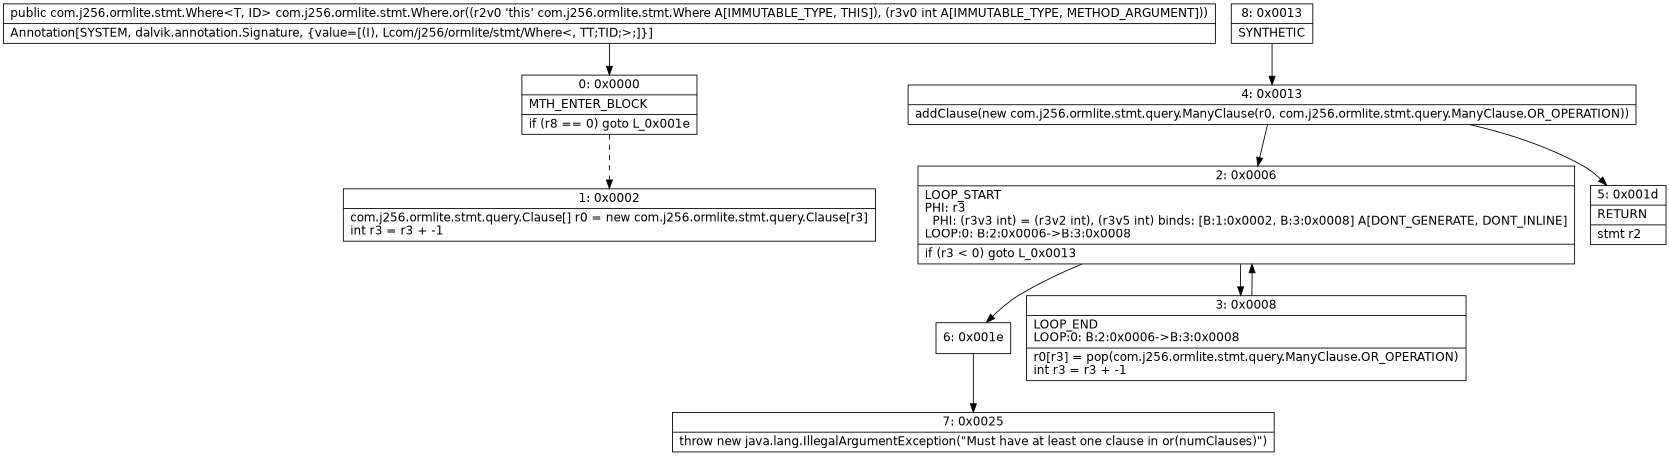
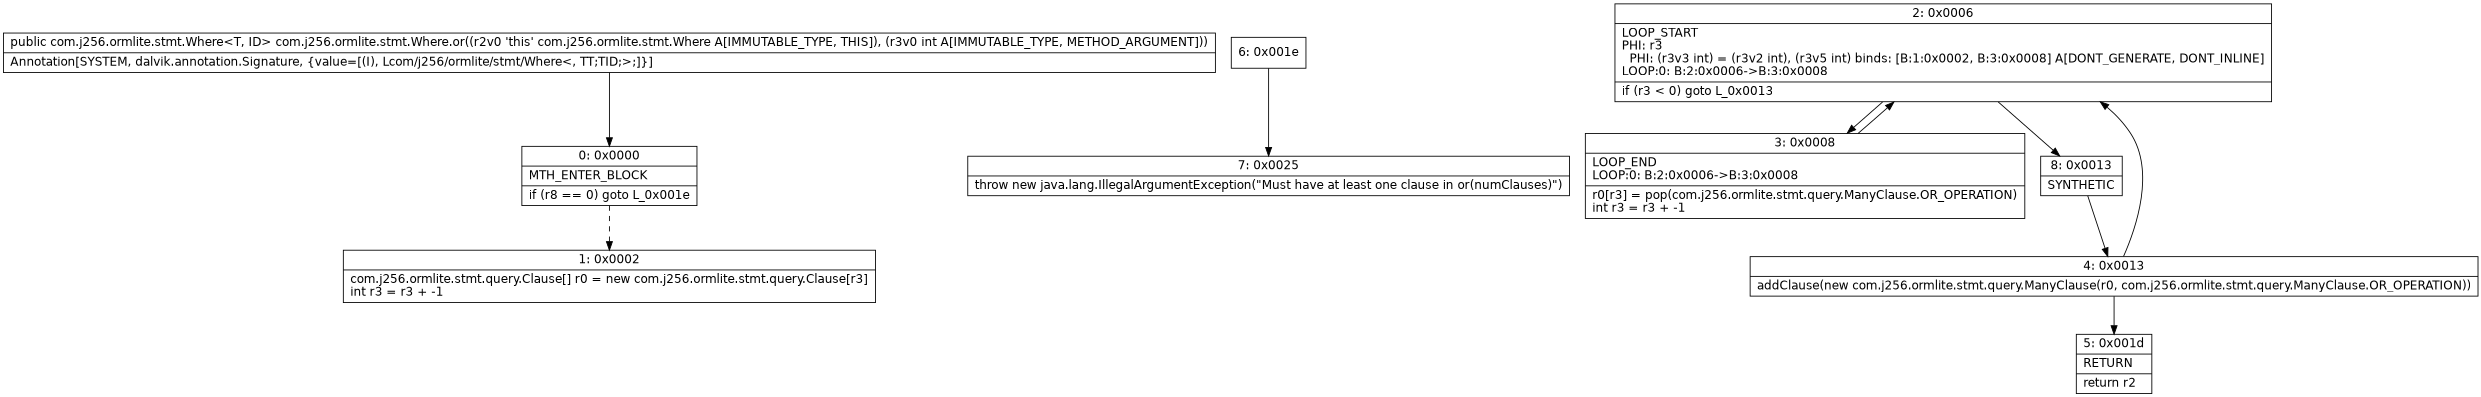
node "5: 0x001d": text "stmt r2" -> "return r2"
edge "2: 0x0006" -> "6: 0x001e": now "2: 0x0006" -> "8: 0x0013"
